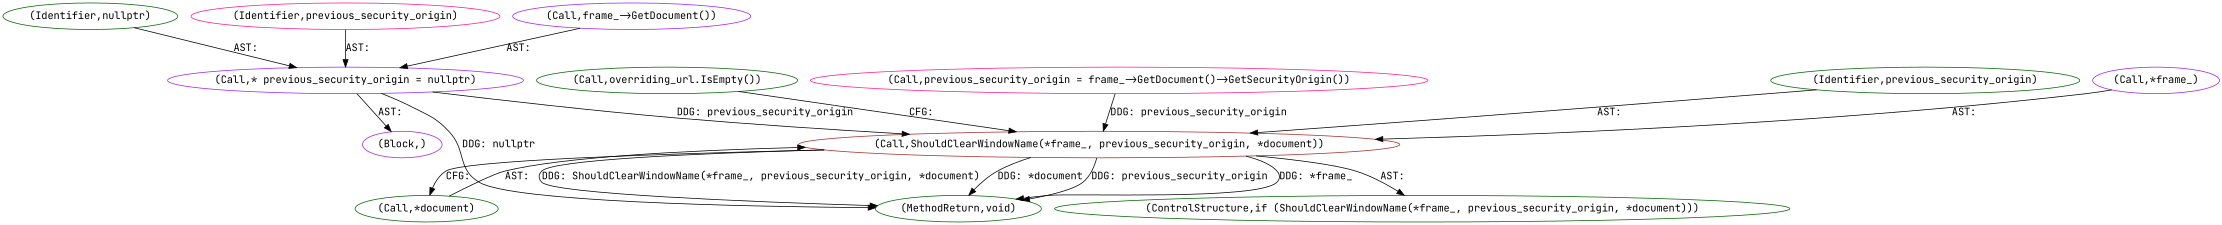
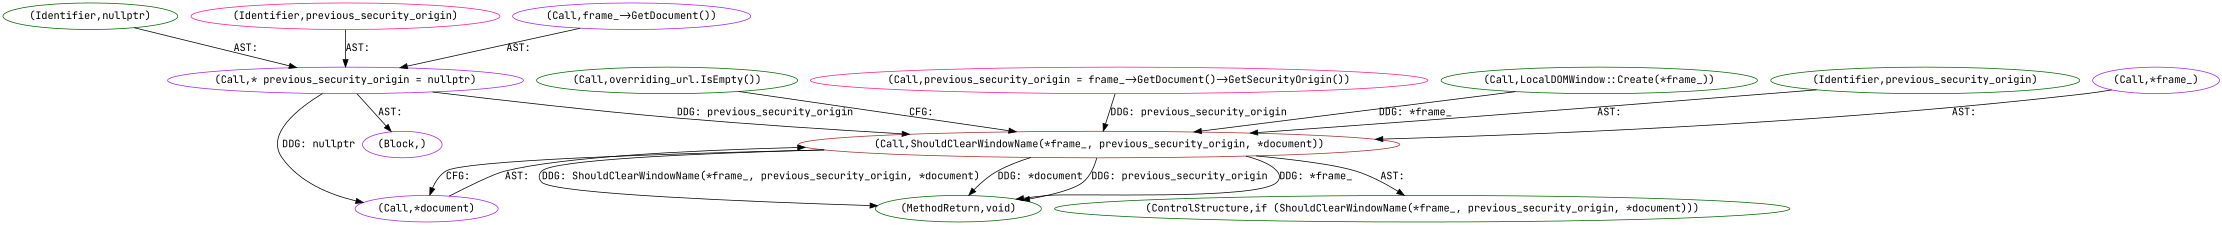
node "(Call,LocalDOMWindow::Create(*frame_))": added
edge "(Call,* previous_security_origin = nullptr)" -> "(MethodReturn,void)": now "(Call,* previous_security_origin = nullptr)" -> "(Call,*document)"
node "(Call,*document)": color darkgreen -> purple
